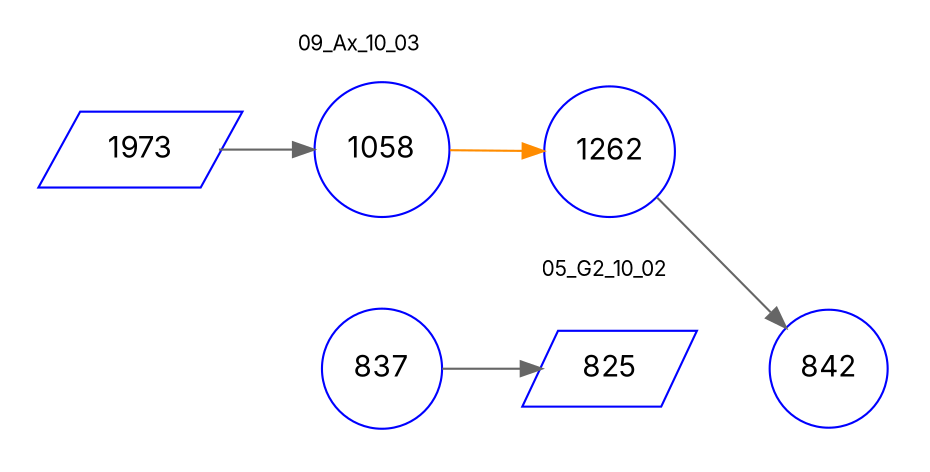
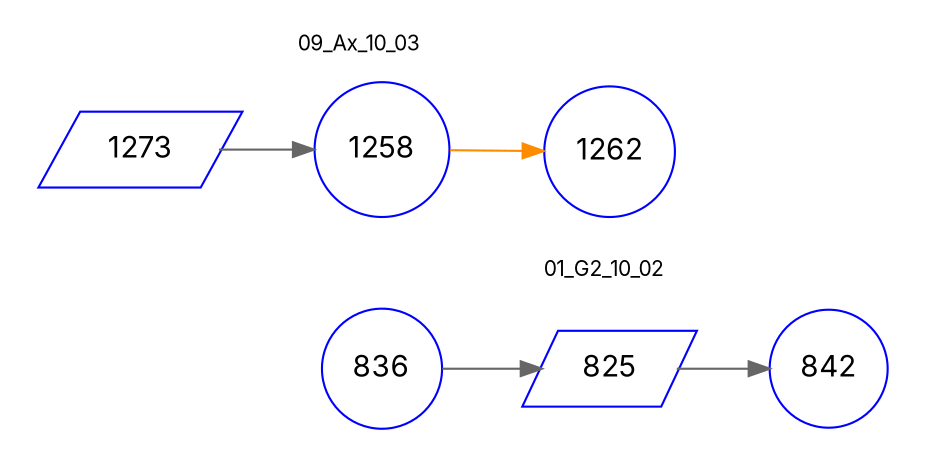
node "1973": label "1973" -> "1273"
node "1058": label "1058" -> "1258"
edge "1262" -> "842": now "825" -> "842"
cluster "05_G2_10_02": label "05_G2_10_02" -> "01_G2_10_02"
node "837": label "837" -> "836"
